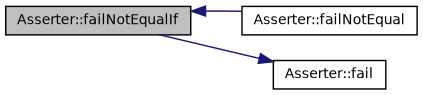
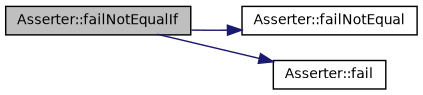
edge "Asserter::failNotEqual" -> "Asserter::failNotEqualIf": reversed
